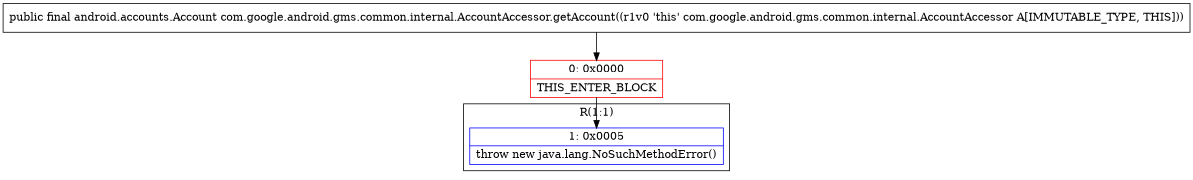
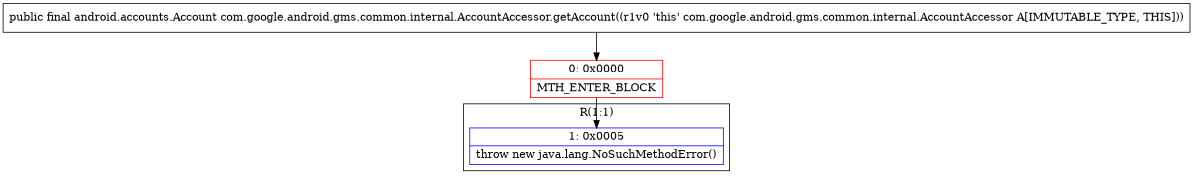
node "0: 0x0000": text "THIS_ENTER_BLOCK" -> "MTH_ENTER_BLOCK"
